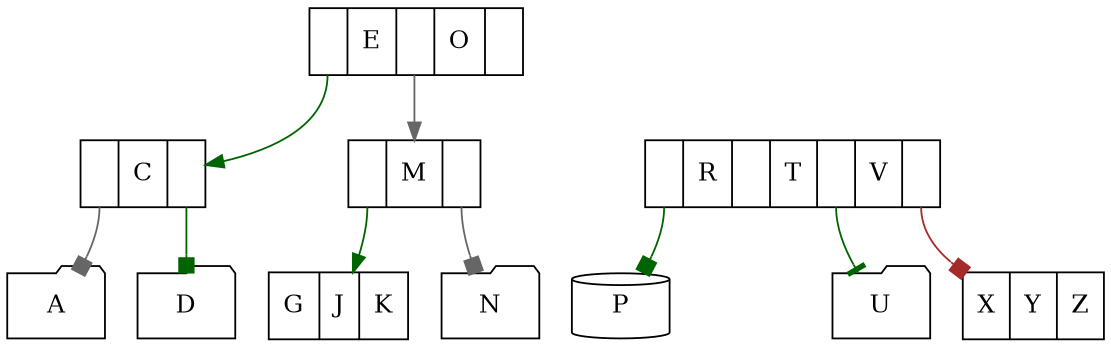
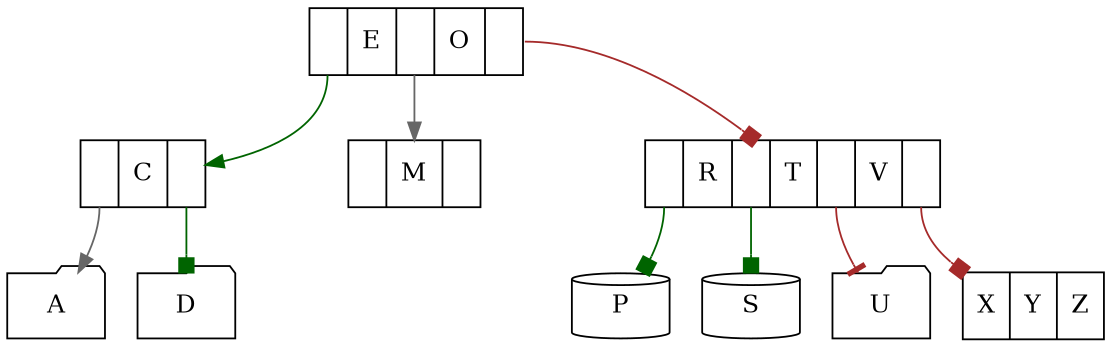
edge "E" -> "R": added
edge "C" -> "A": arrowhead box -> normal
edge "R" -> "U": color darkgreen -> brown
node "G": removed
node "N": removed
node "S": added
